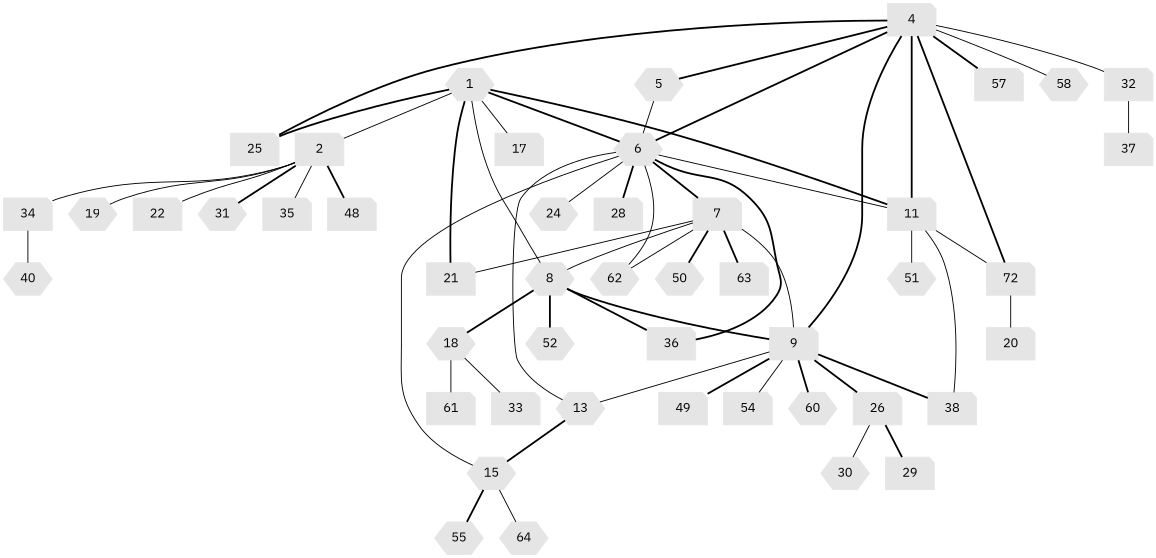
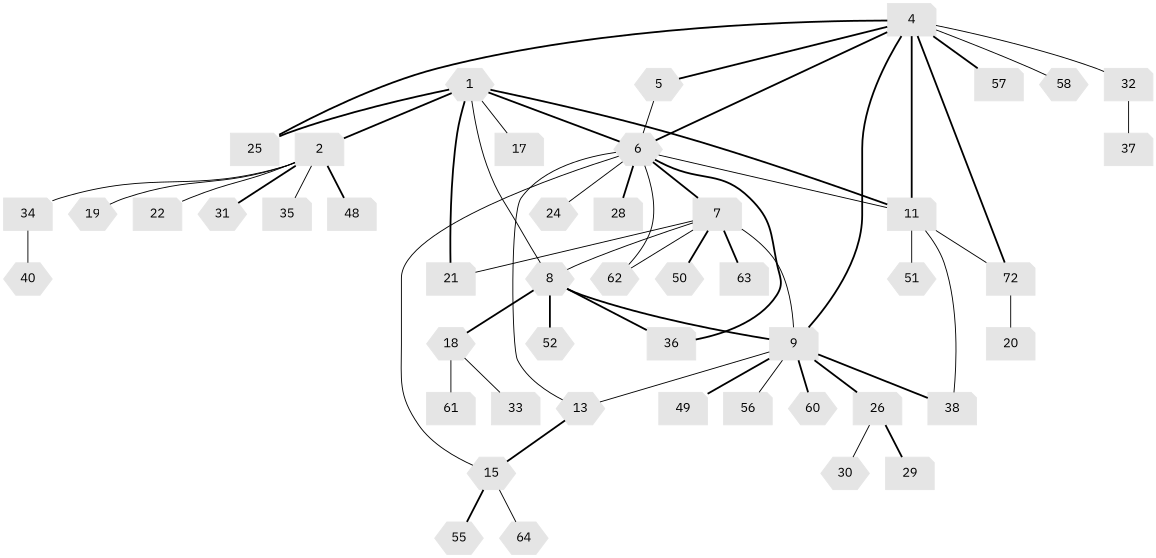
edge "1" -- "2": style solid -> bold
node "54": label "54" -> "56"
